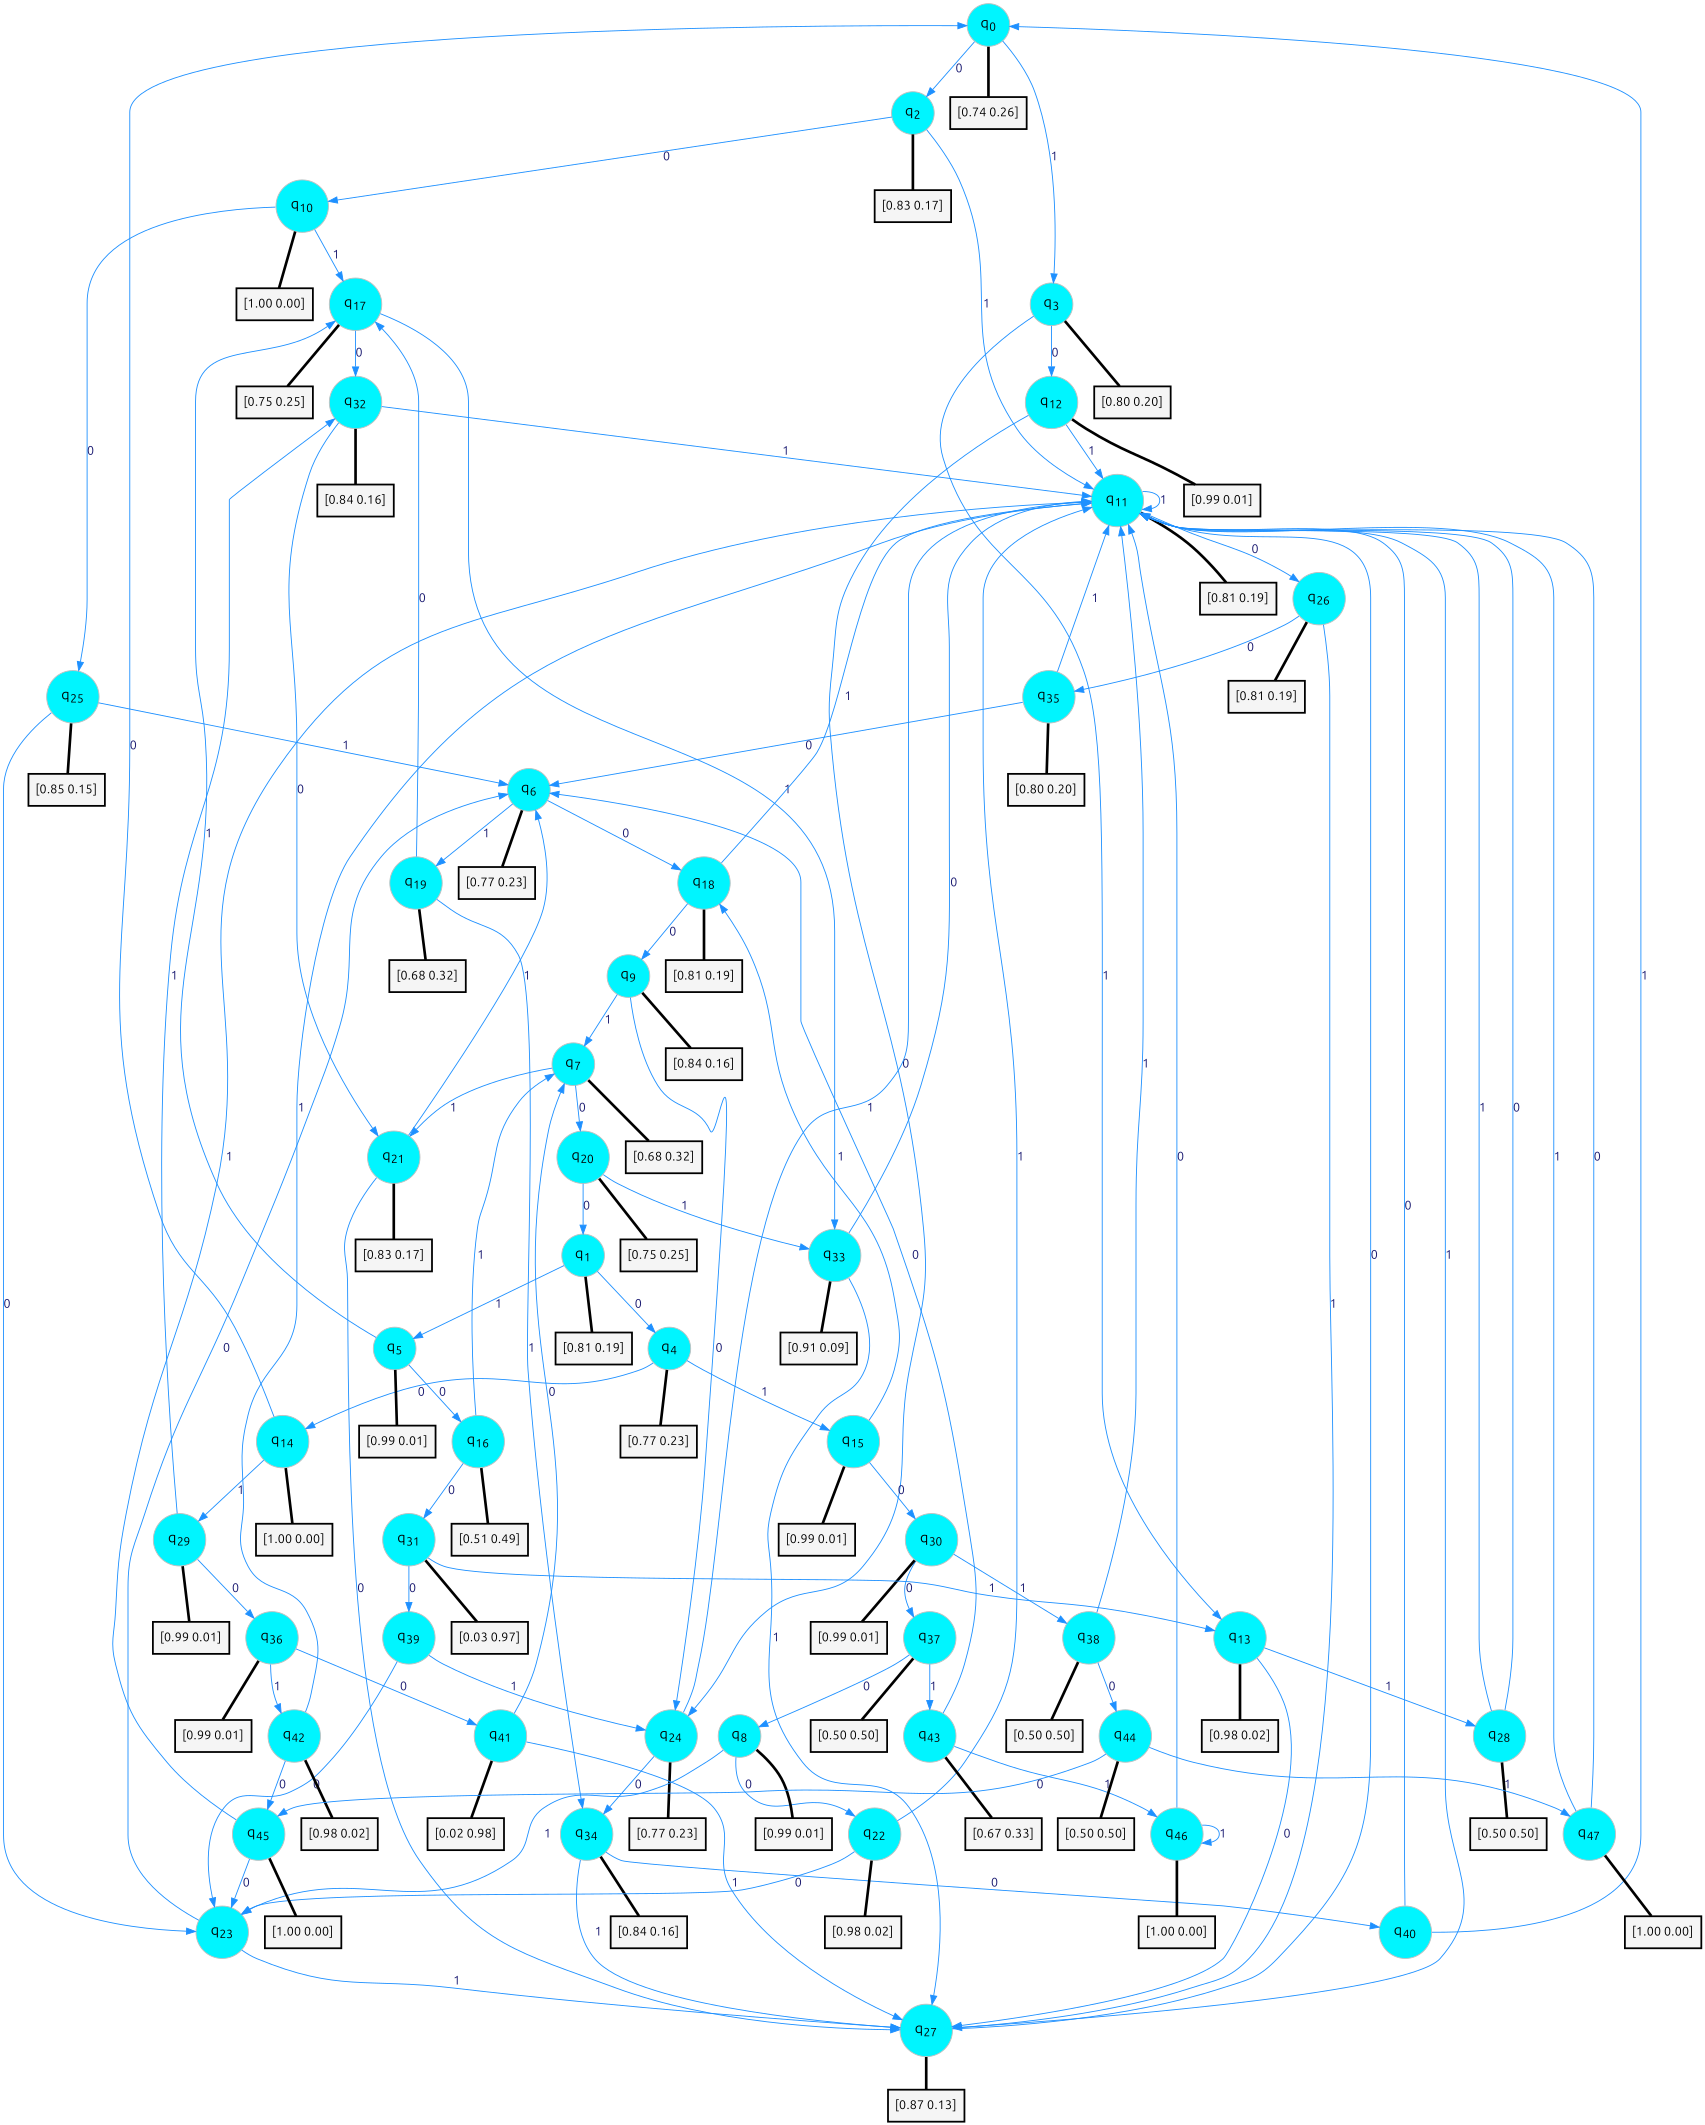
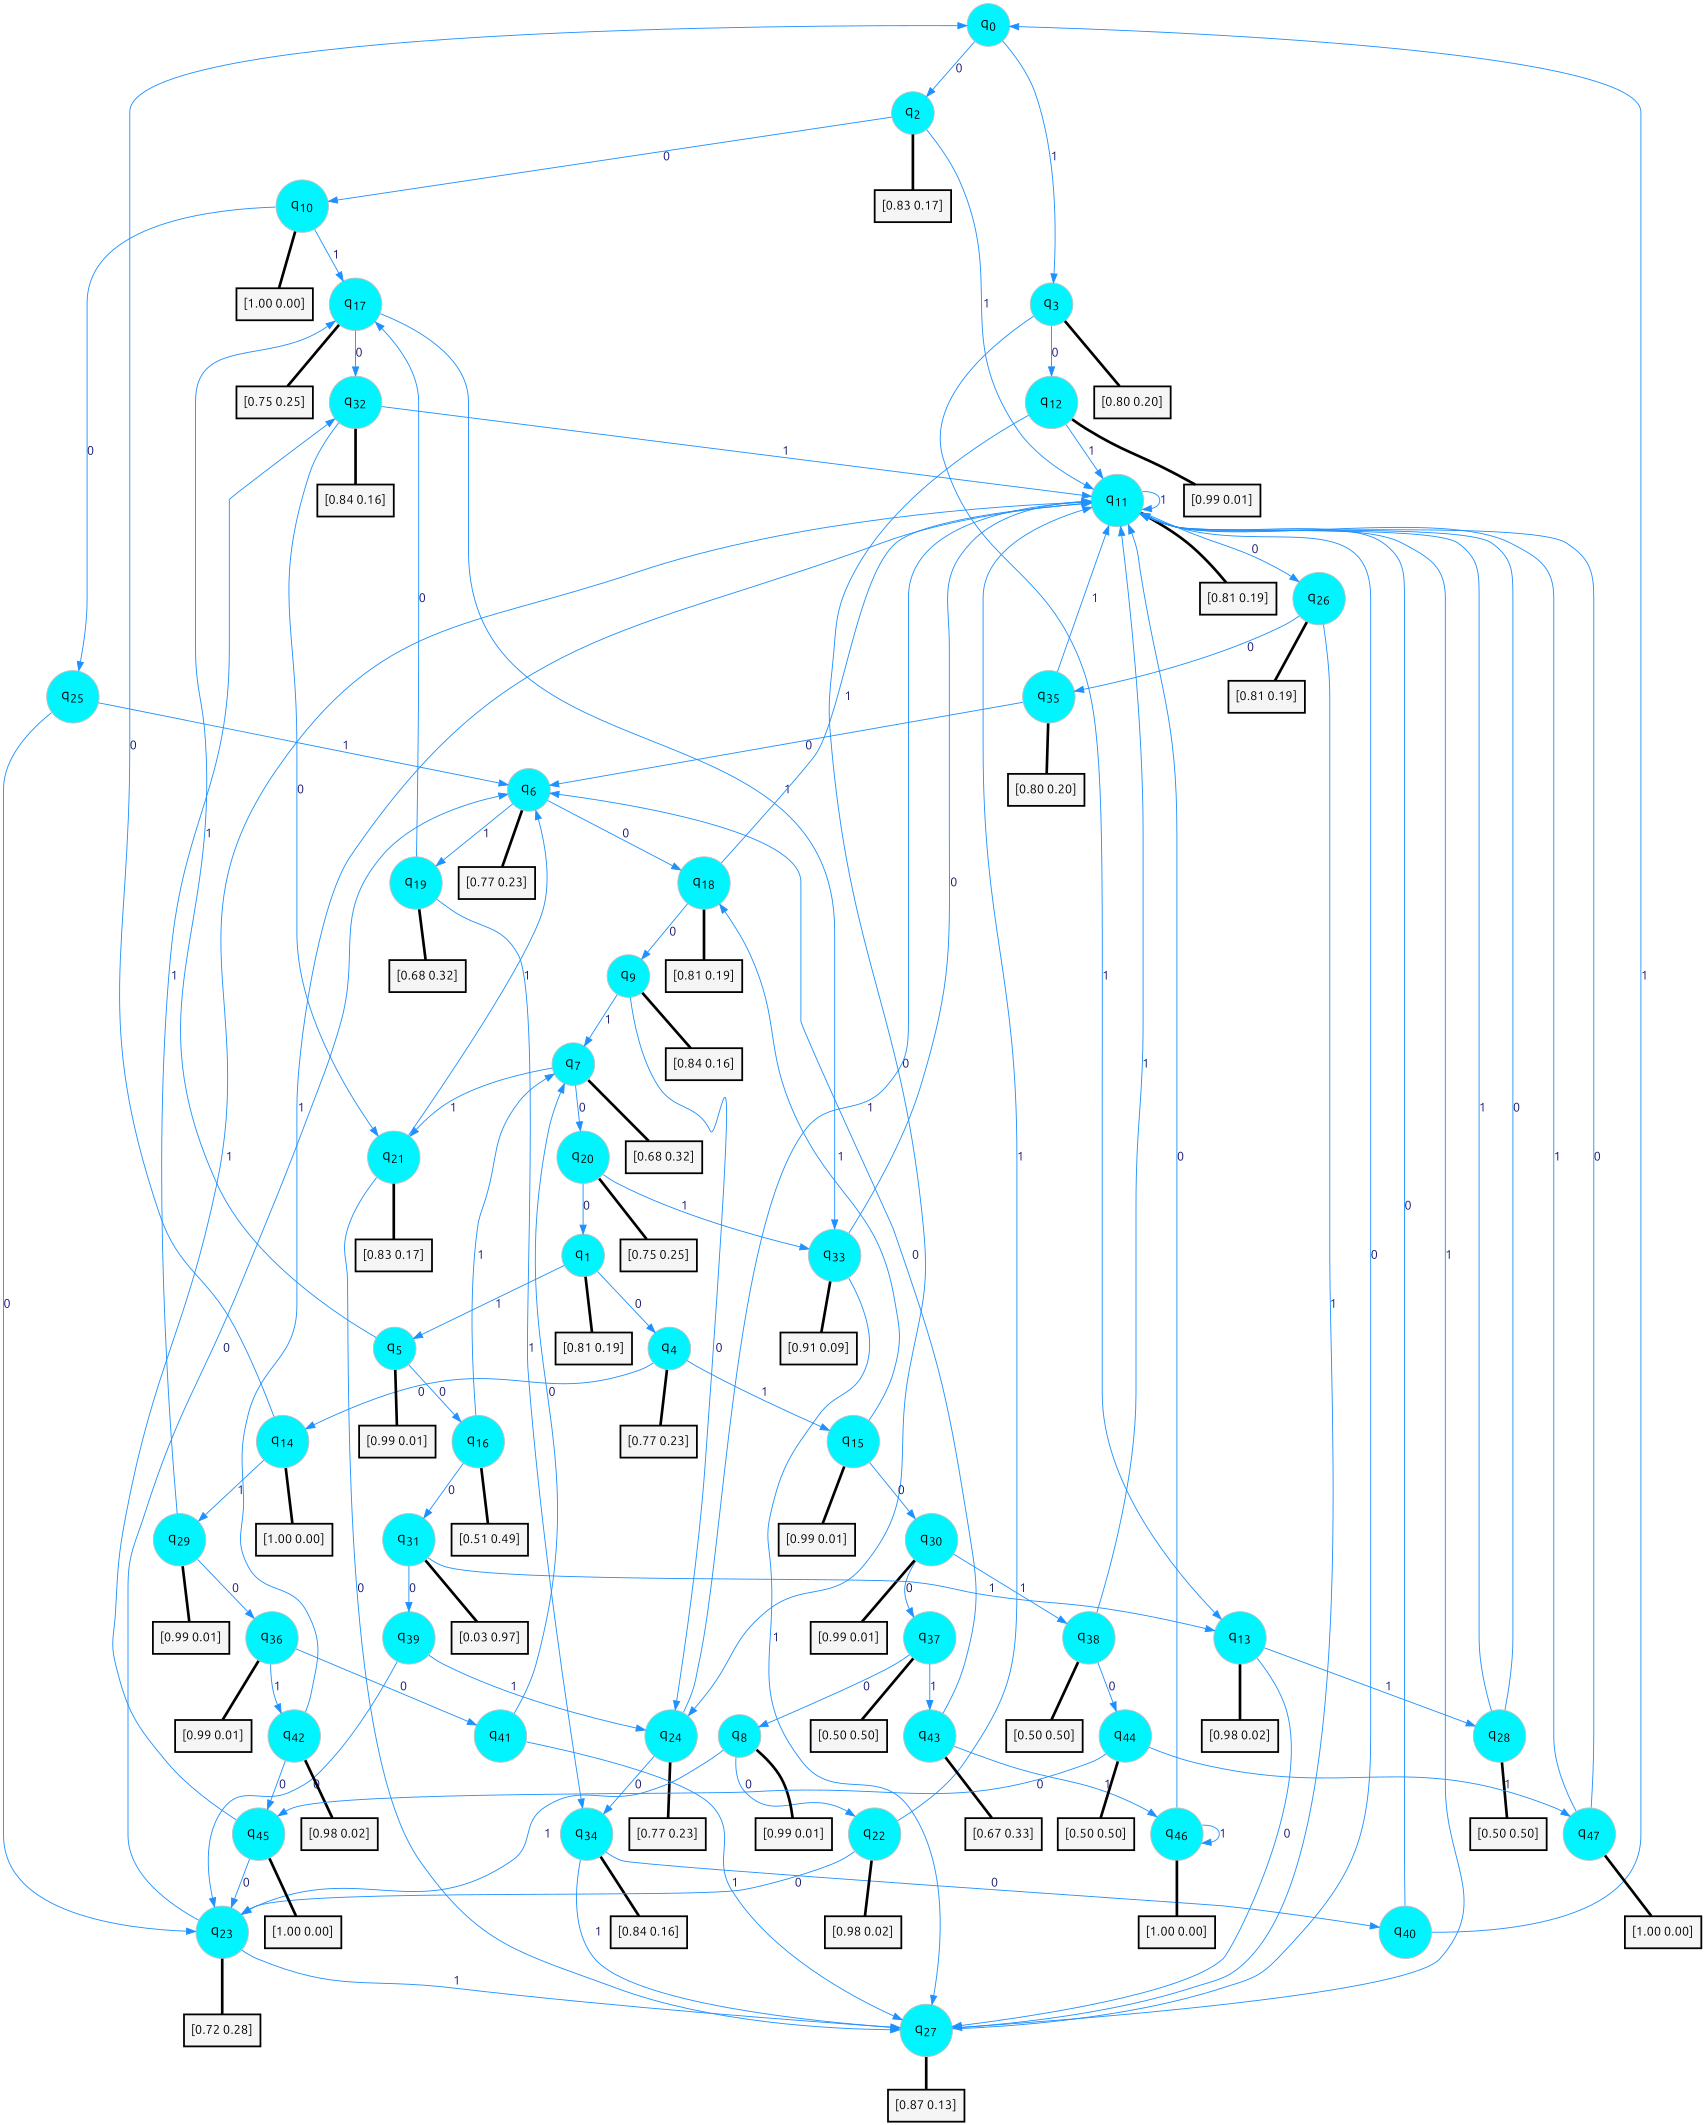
node "[0.74 0.26]": removed
node "[0.85 0.15]": removed
node "[0.02 0.98]": removed
node "[0.72 0.28]": added
